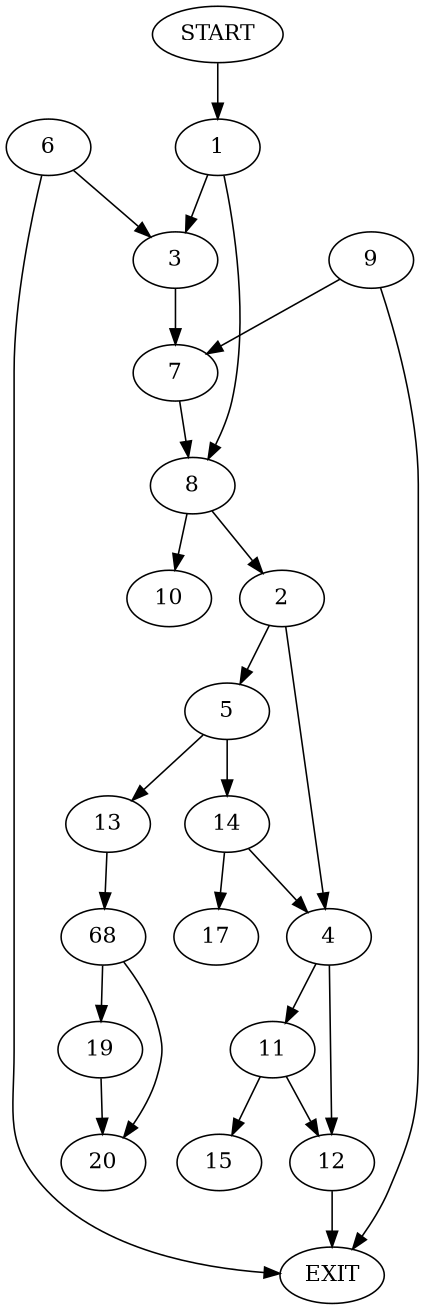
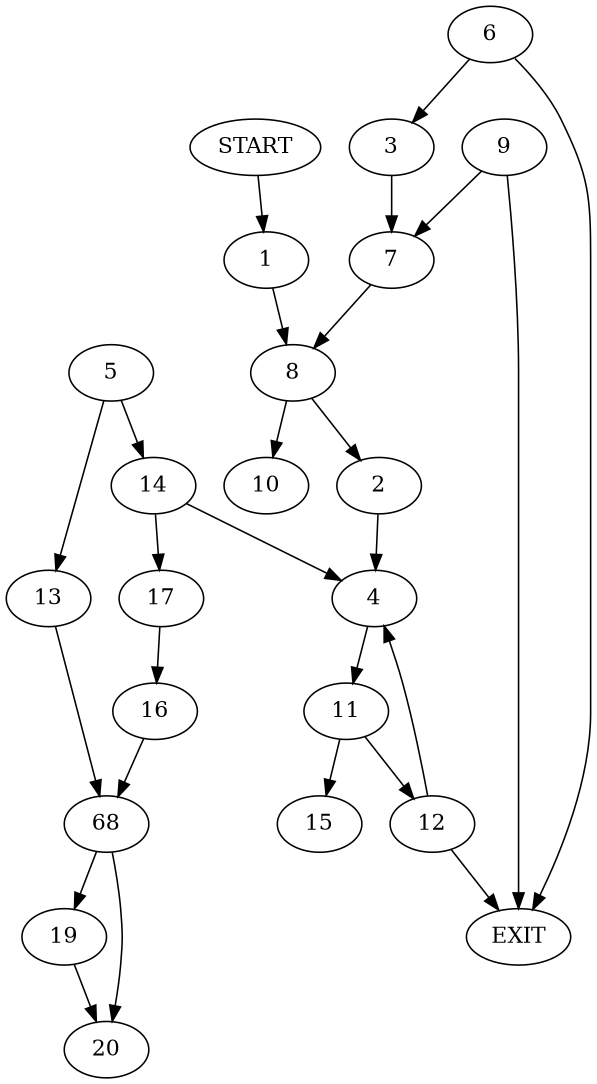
edge "1" -> "3": removed
edge "2" -> "5": removed
node "16": added
edge "4" -> "12": reversed
